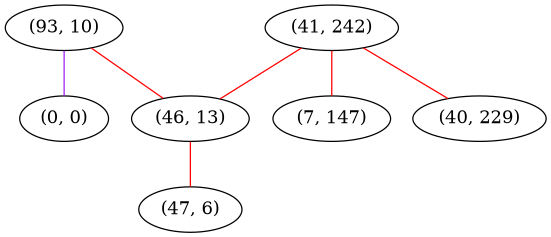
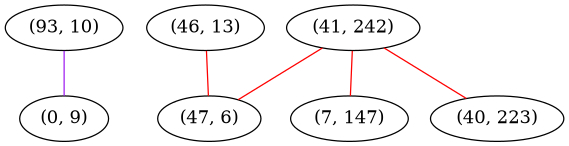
edge "(93, 10)" -- "(46, 13)": removed
edge "(41, 242)" -- "(46, 13)": now "(41, 242)" -- "(47, 6)"
node "(0, 0)": label "(0, 0)" -> "(0, 9)"
node "(40, 229)": label "(40, 229)" -> "(40, 223)"
